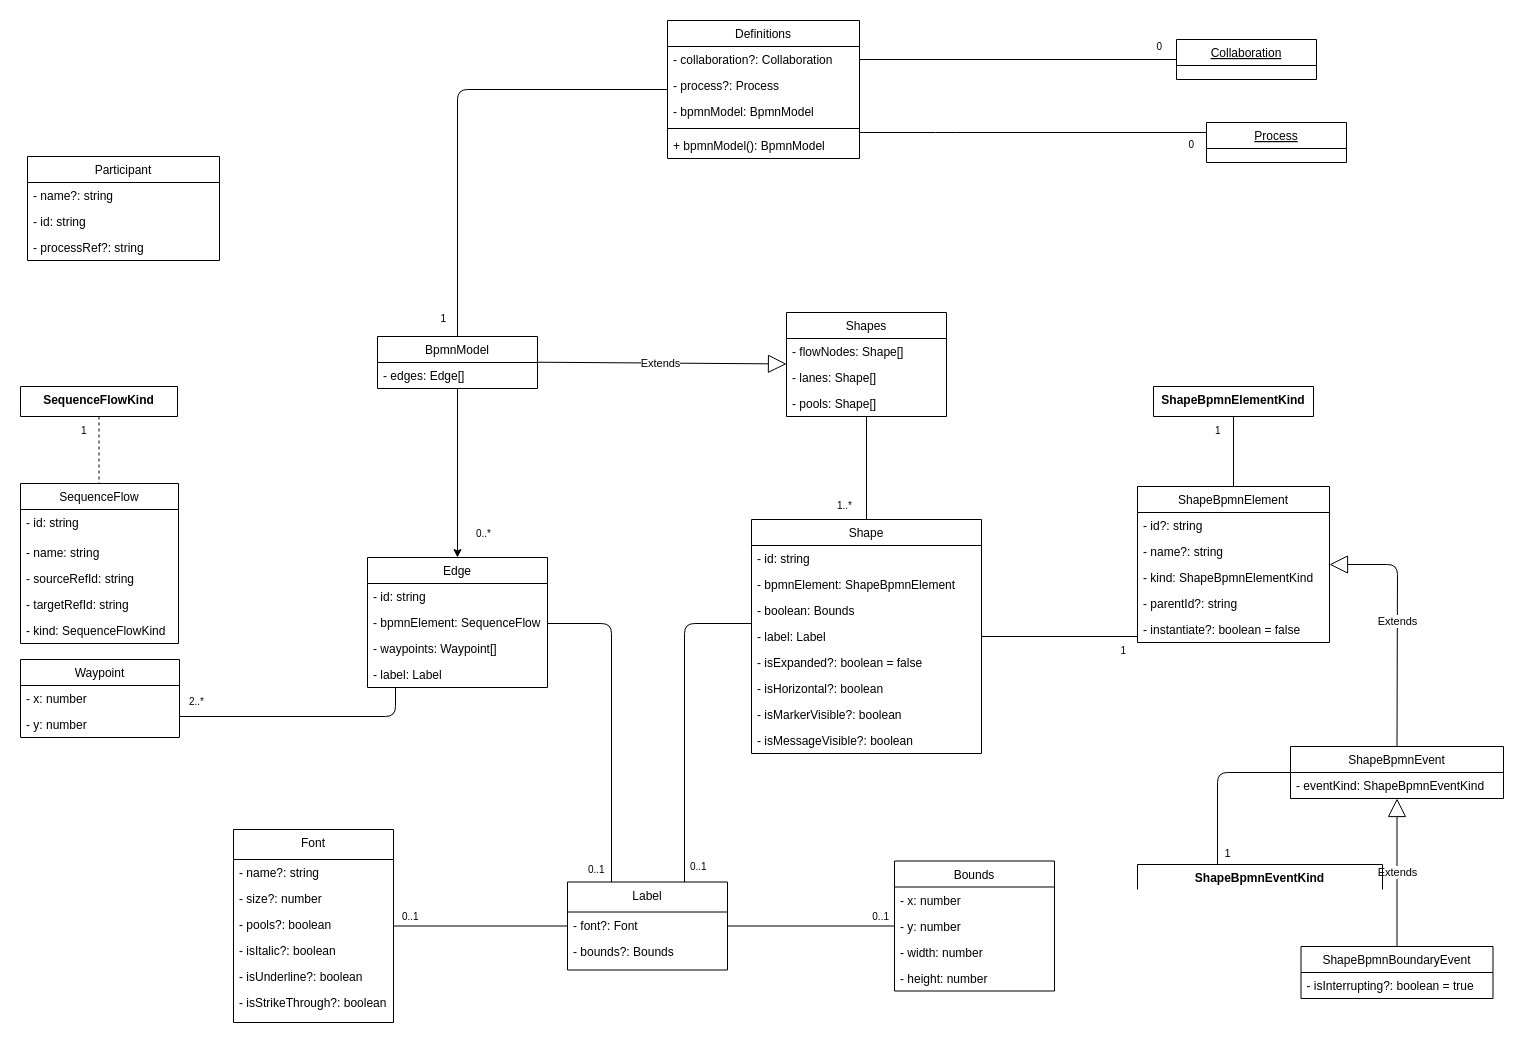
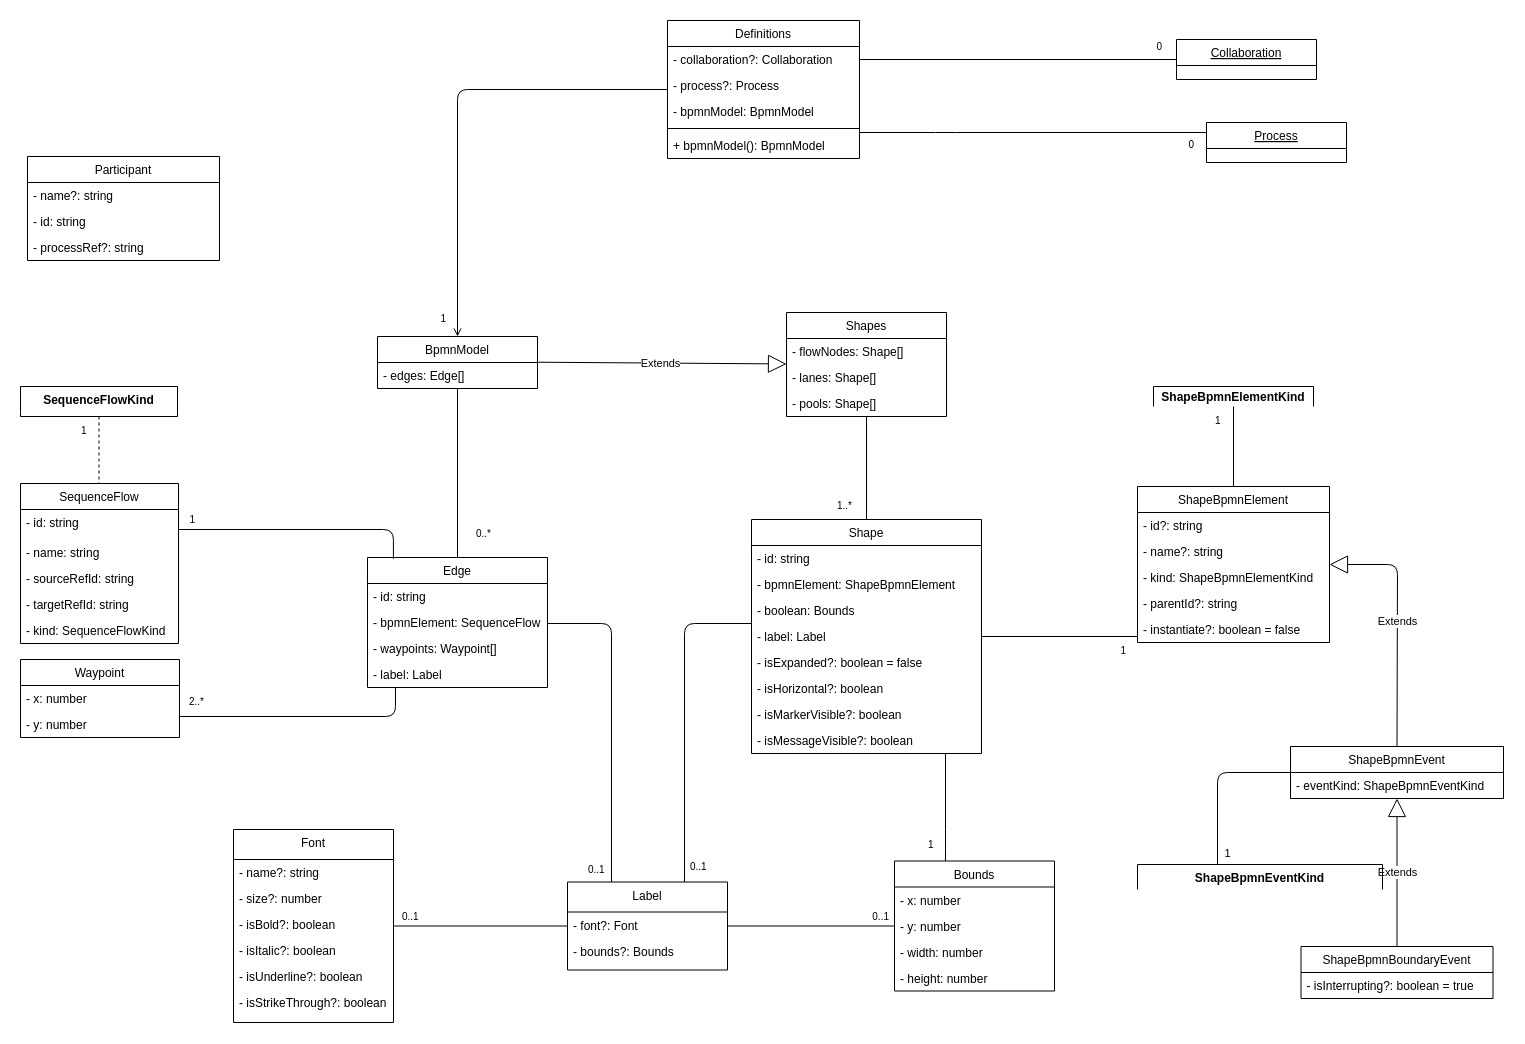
edge "Definitions" -- "BpmnModel": arrowhead none -> open
node "ShapeBpmnElementKind": size 160x30 -> 160x20
edge "SequenceFlow" -- "Edge": added, label "1"
edge "BpmnModel" -> "Edge": arrowhead classic -> none
edge "Shape" -- "Bounds": added, label "1"
node "- pools?: boolean": label "- pools?: boolean" -> "- isBold?: boolean"
